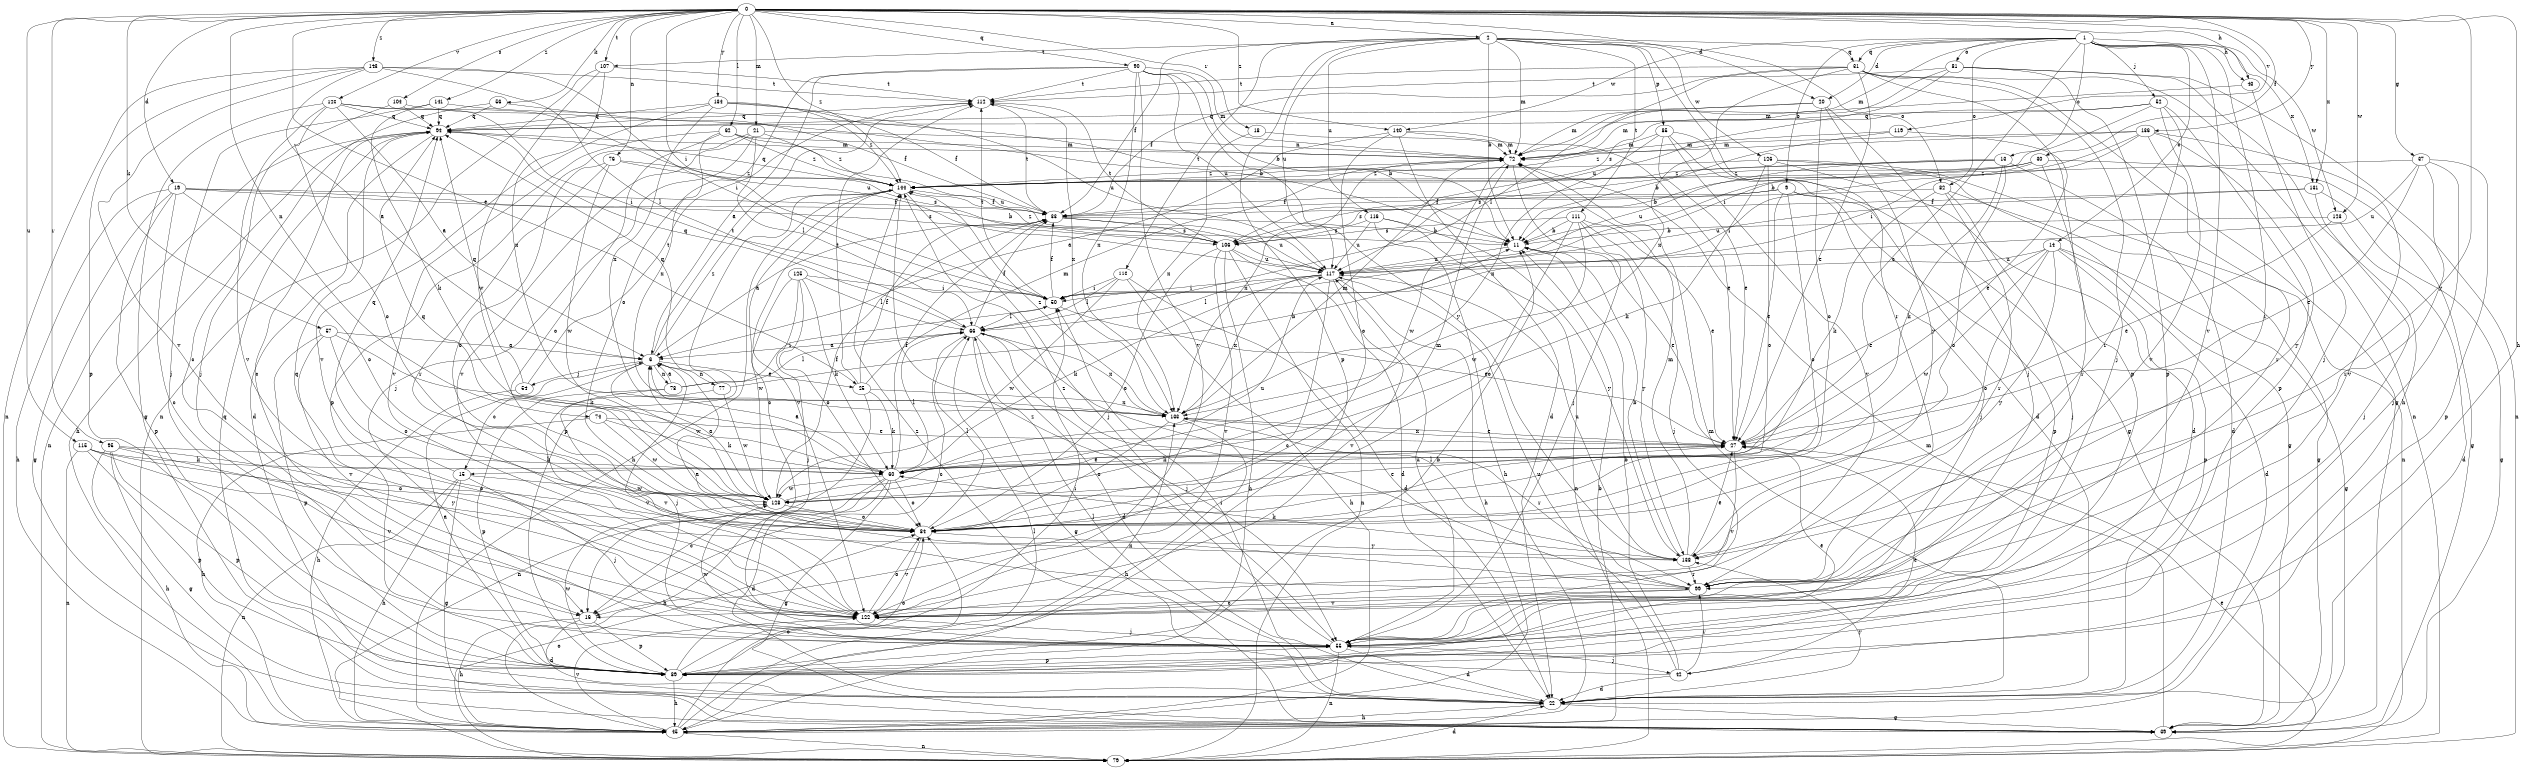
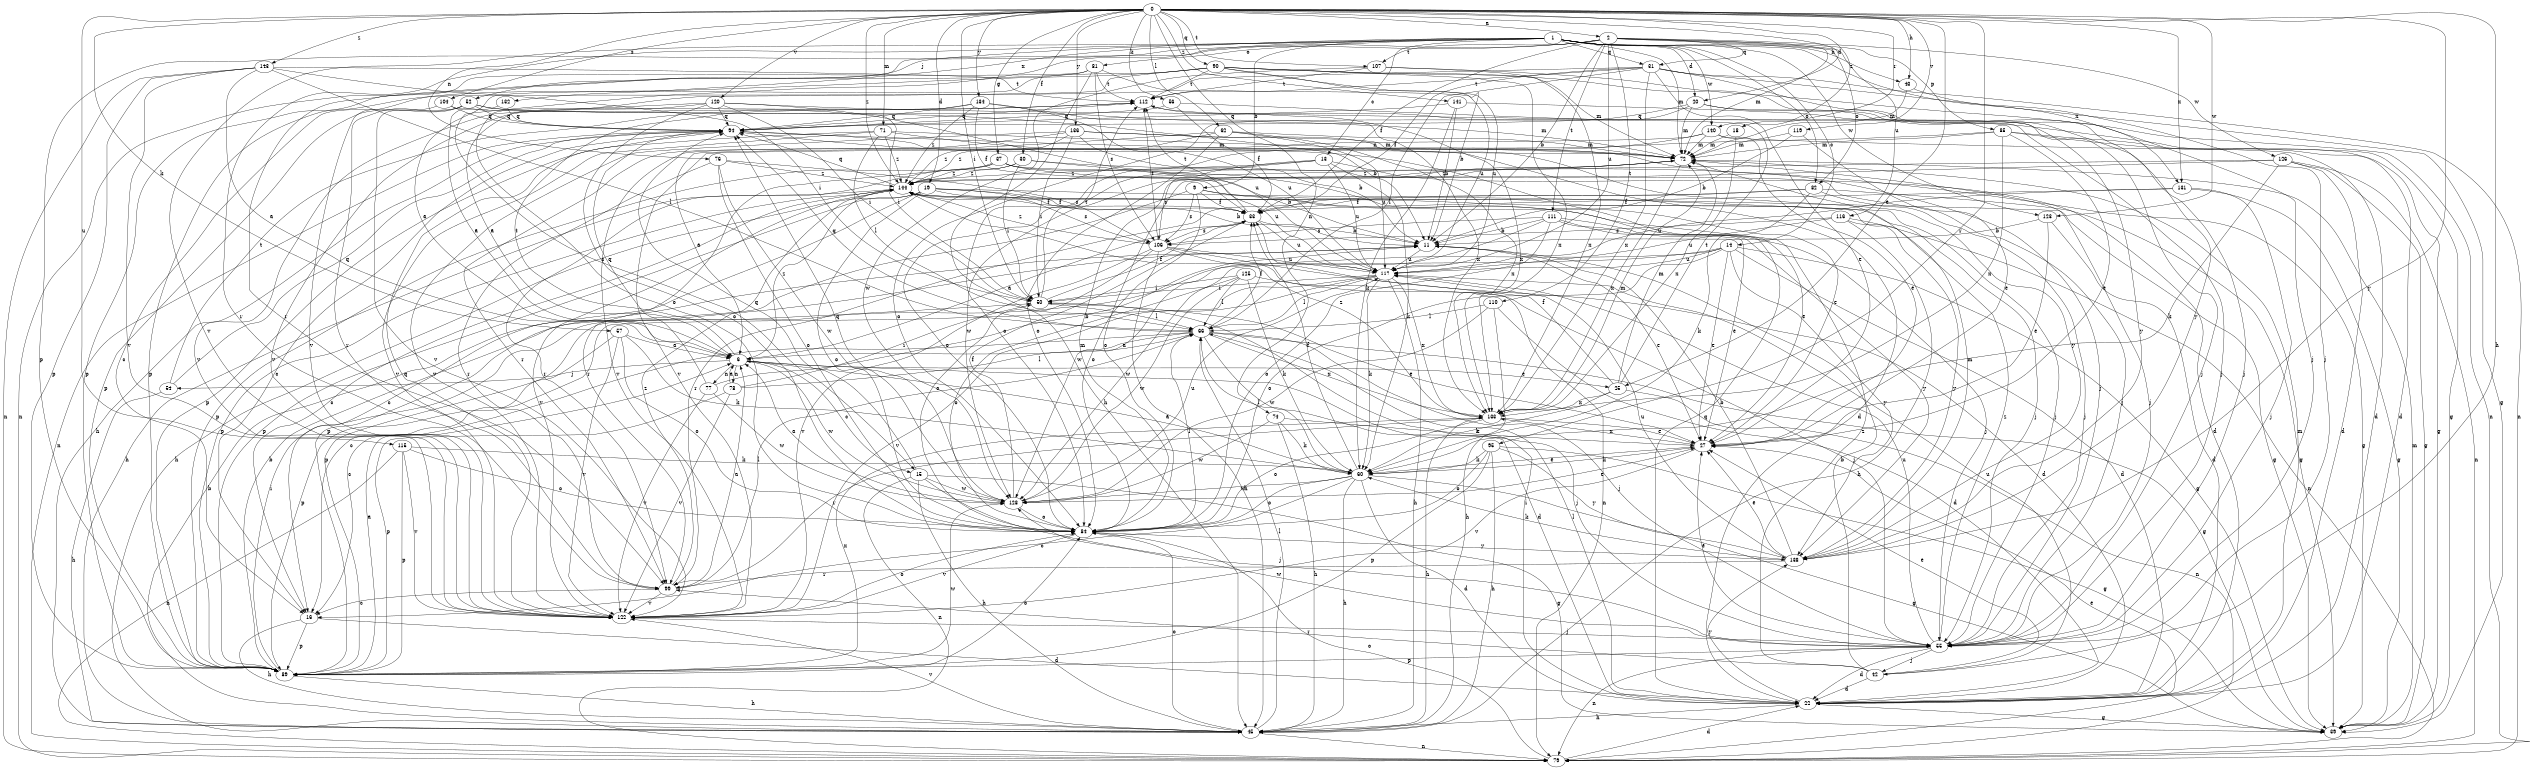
node "132": added
node "21": label "21" -> "71"
edge "110" -> "50": removed, label "i"
